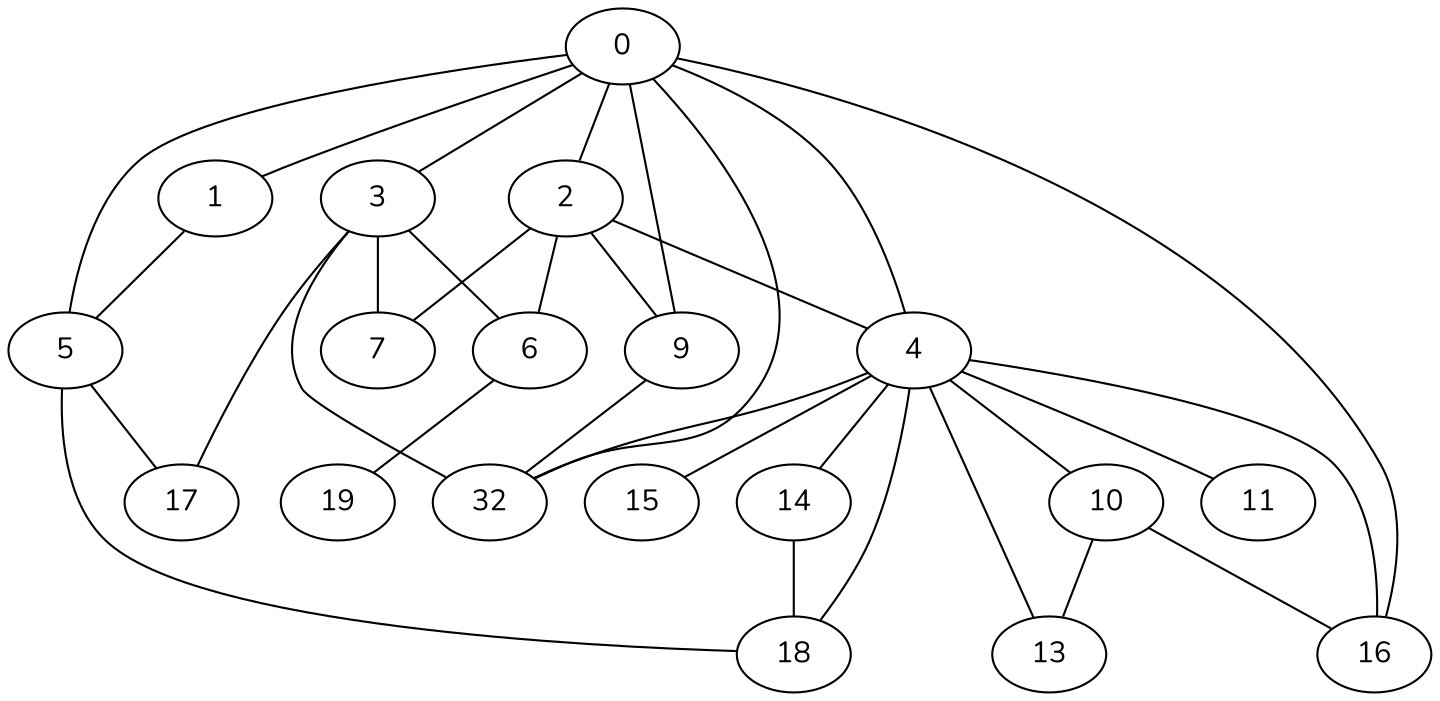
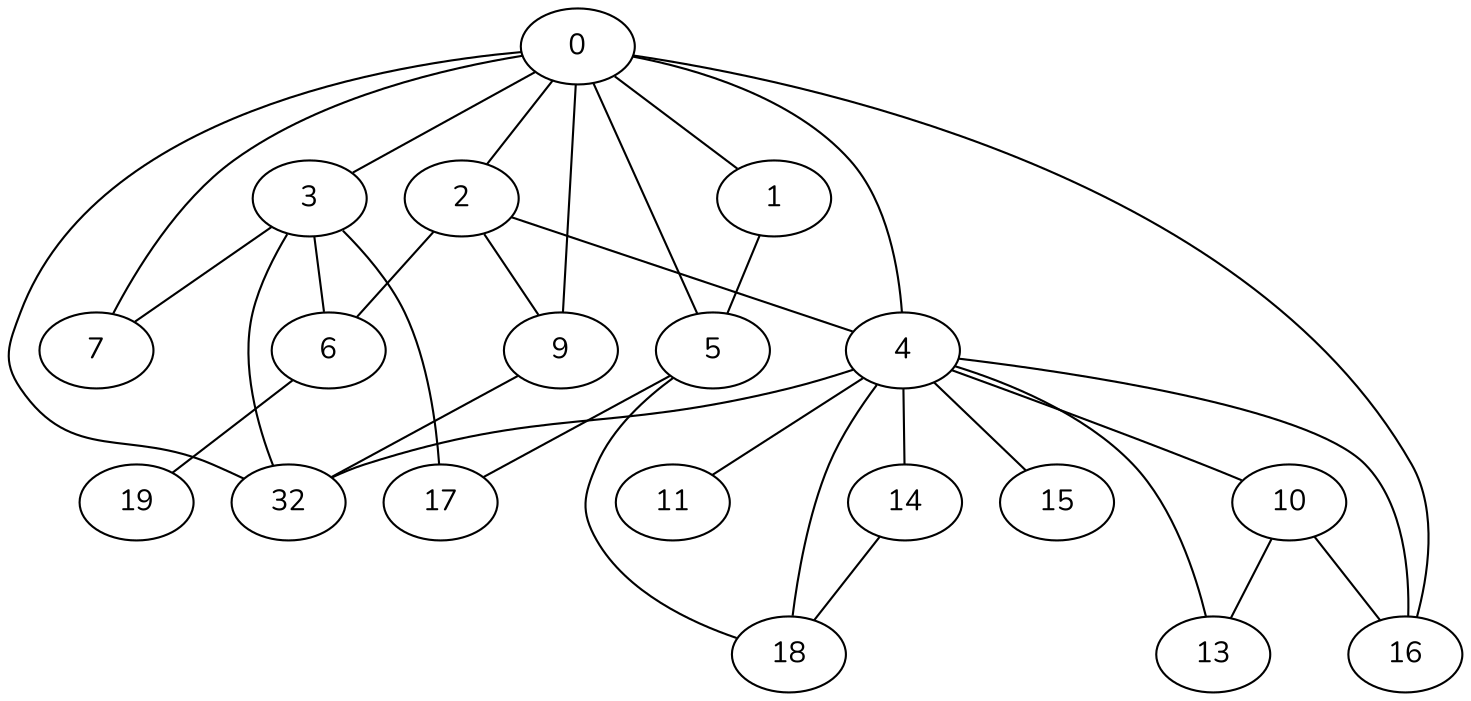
edge "2" -- "7": now "0" -- "7"
